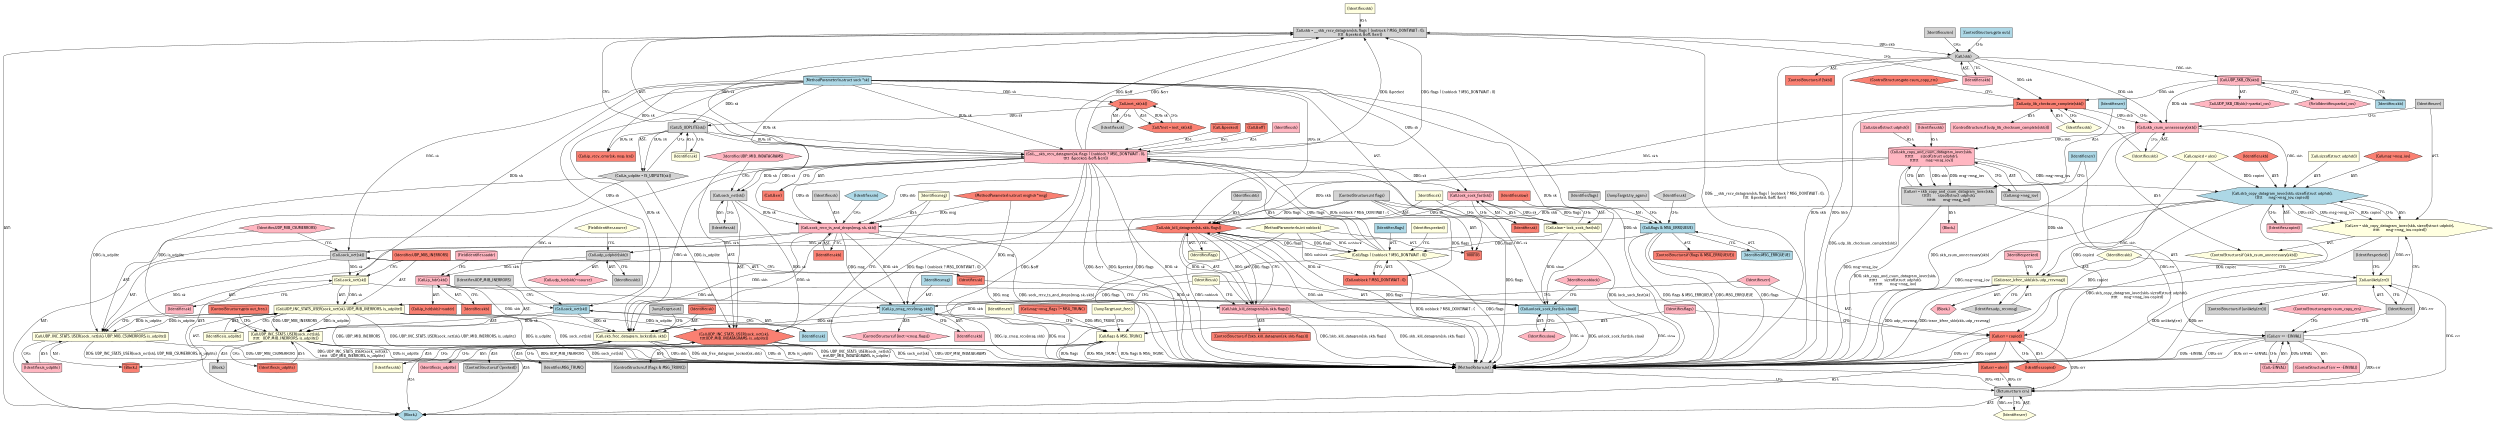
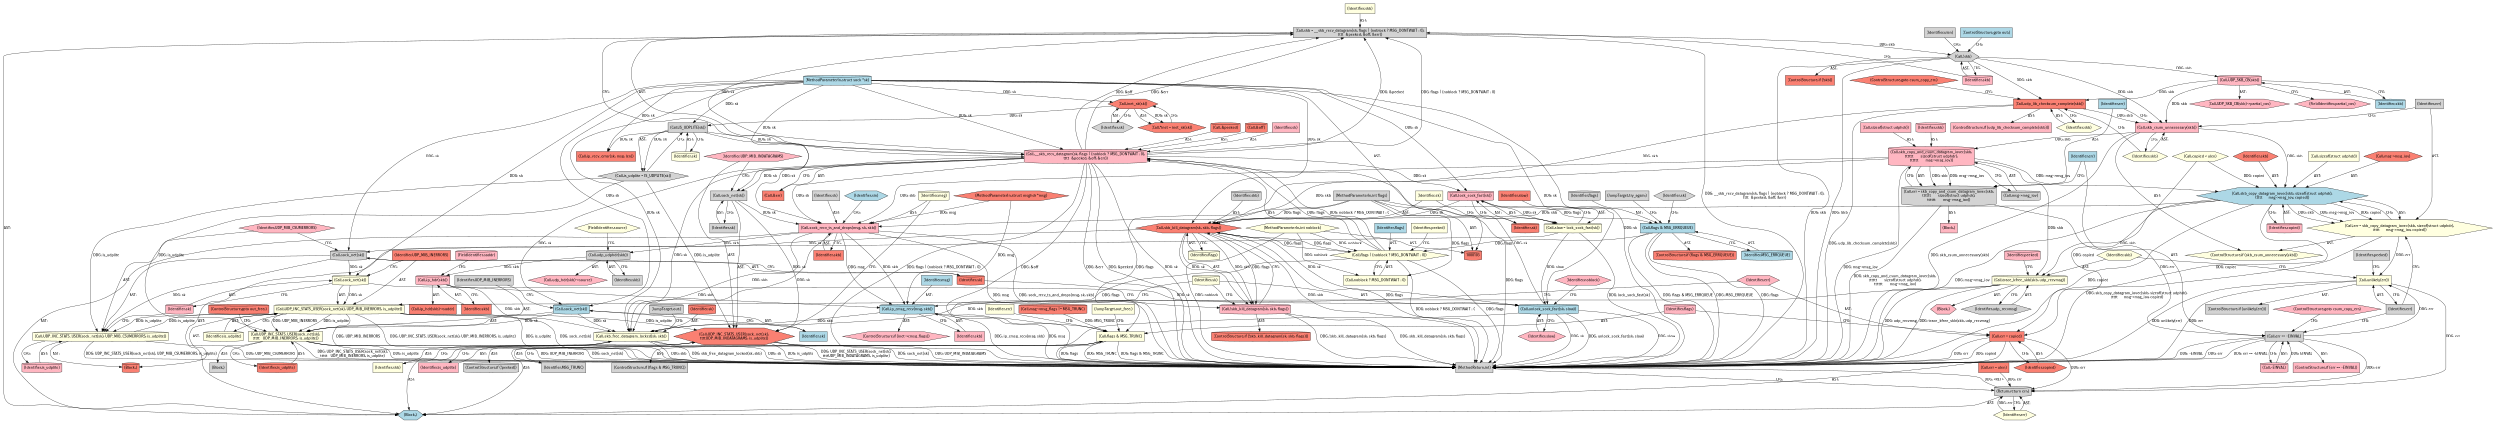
node "(ControlStructure,int flags)": label "(ControlStructure,int flags)" -> "(MethodParameterIn,int flags)"
node "(Call,noblock ? MSG_DONTWAIT : 0)": fillcolor salmon -> lightyellow
